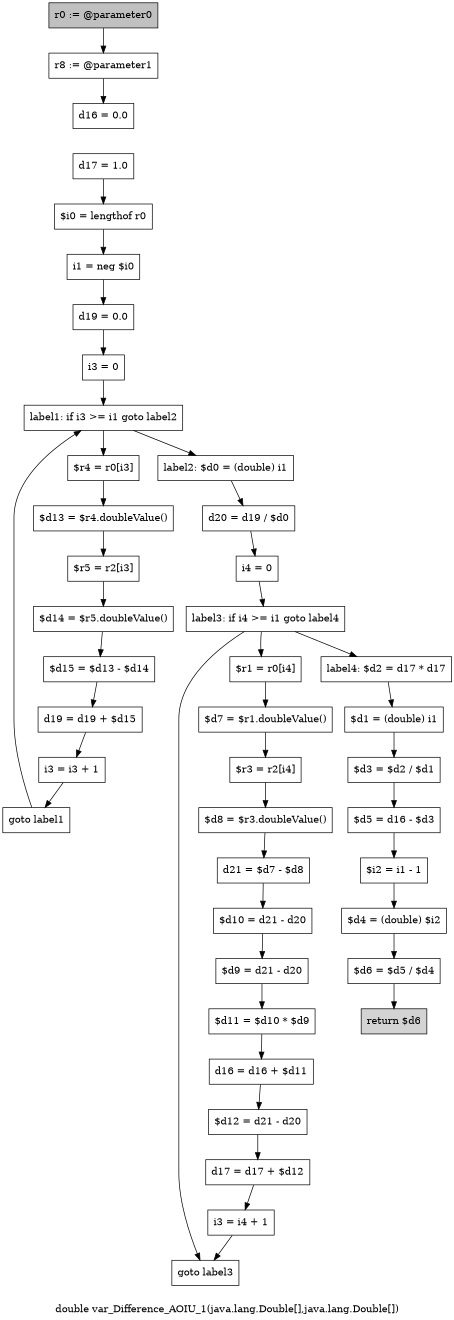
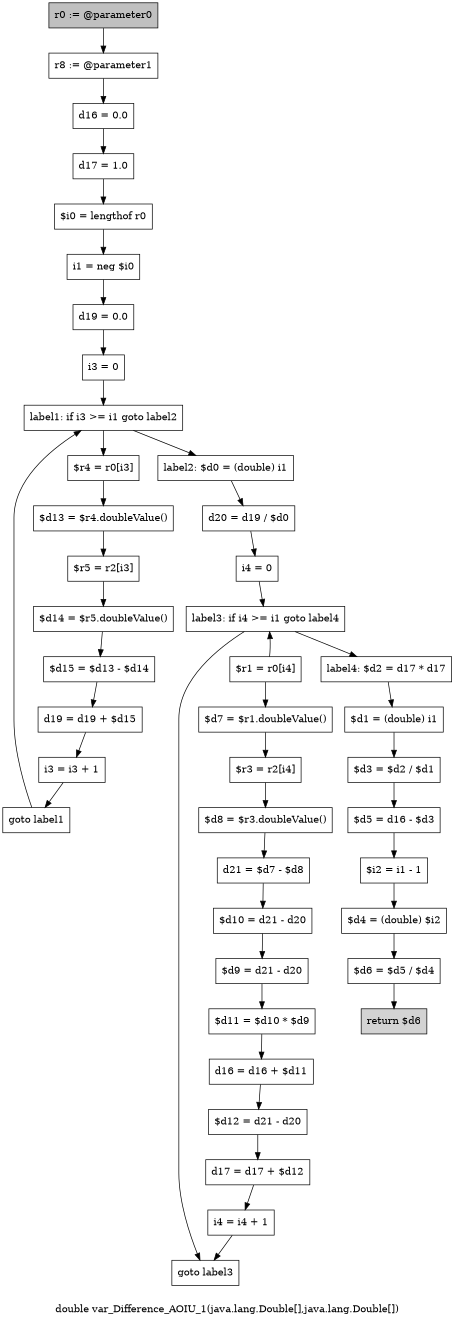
edge "d16 = 0.0" -> "d17 = 1.0": added
edge "label3: if i4 >= i1 goto label4" -> "$r1 = r0[i4]": reversed
node "i3 = i4 + 1": label "i3 = i4 + 1" -> "i4 = i4 + 1"
